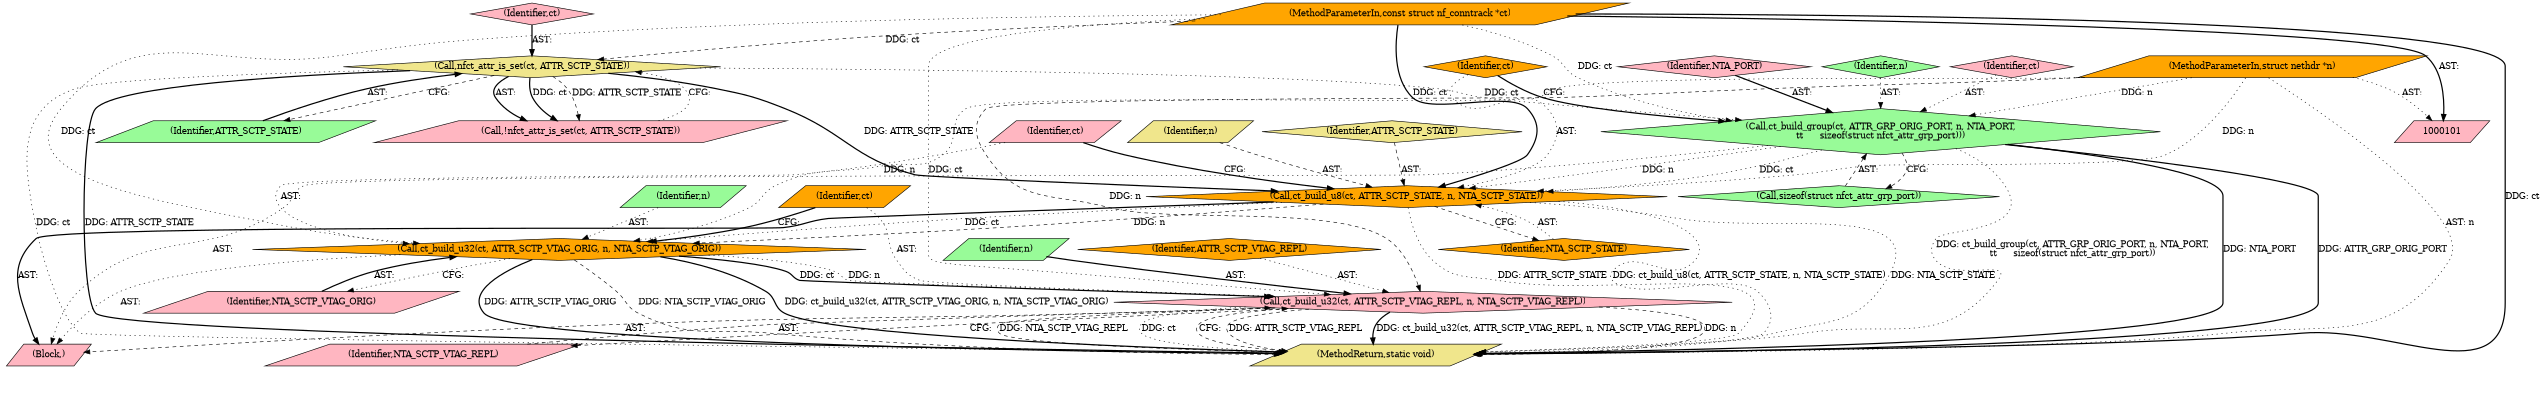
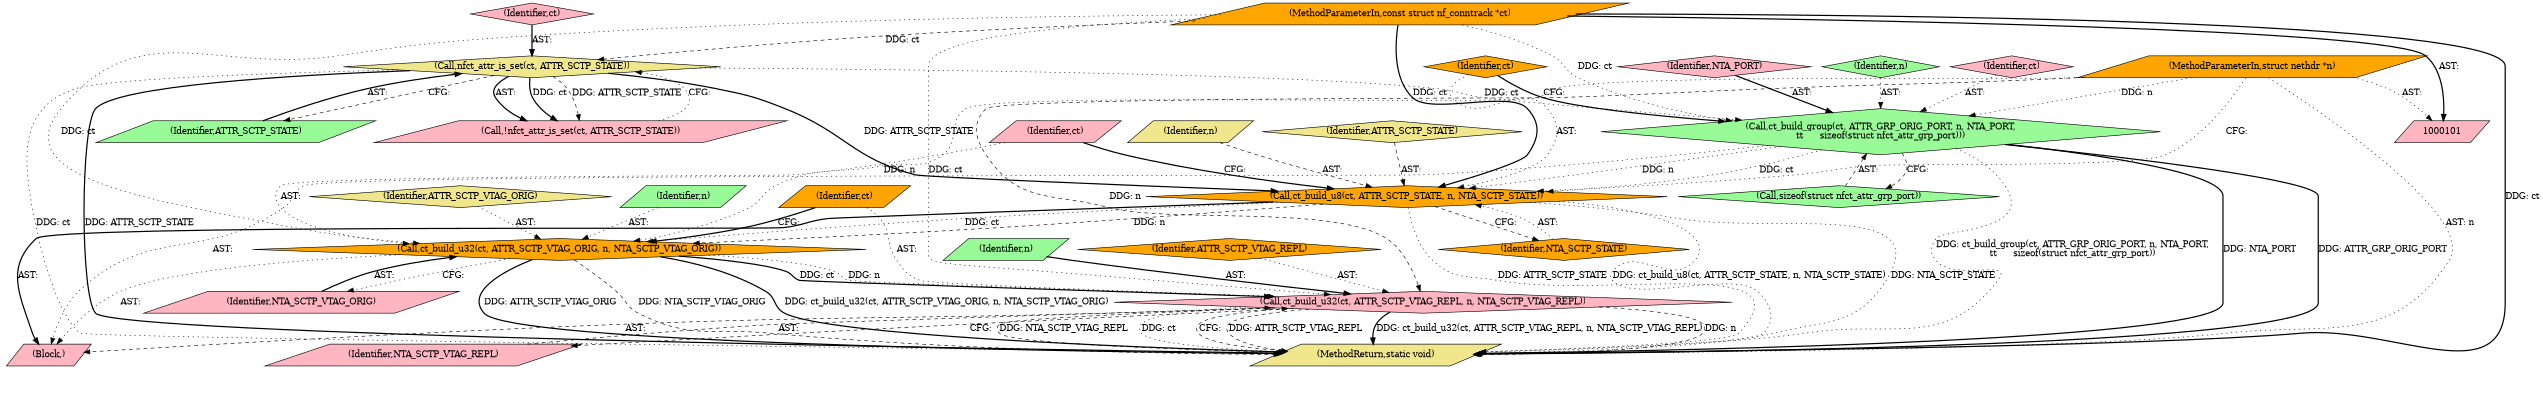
edge "(MethodParameterIn,struct nethdr *n)" -> "(Call,ct_build_u8(ct, ATTR_SCTP_STATE, n, NTA_SCTP_STATE))": label "DDG: n" -> "CFG: "
node "(Identifier,ATTR_SCTP_VTAG_ORIG)": added
